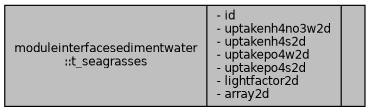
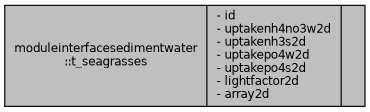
node "moduleinterfacesedimentwater": text "- uptakenh4s2d" -> "- uptakenh3s2d"
